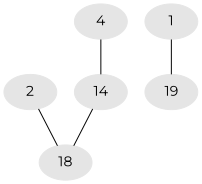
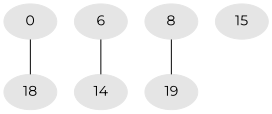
node "4": label "4" -> "6"
node "1": label "1" -> "8"
node "15": added
node "2": label "2" -> "0"
edge "14" -- "18": removed
